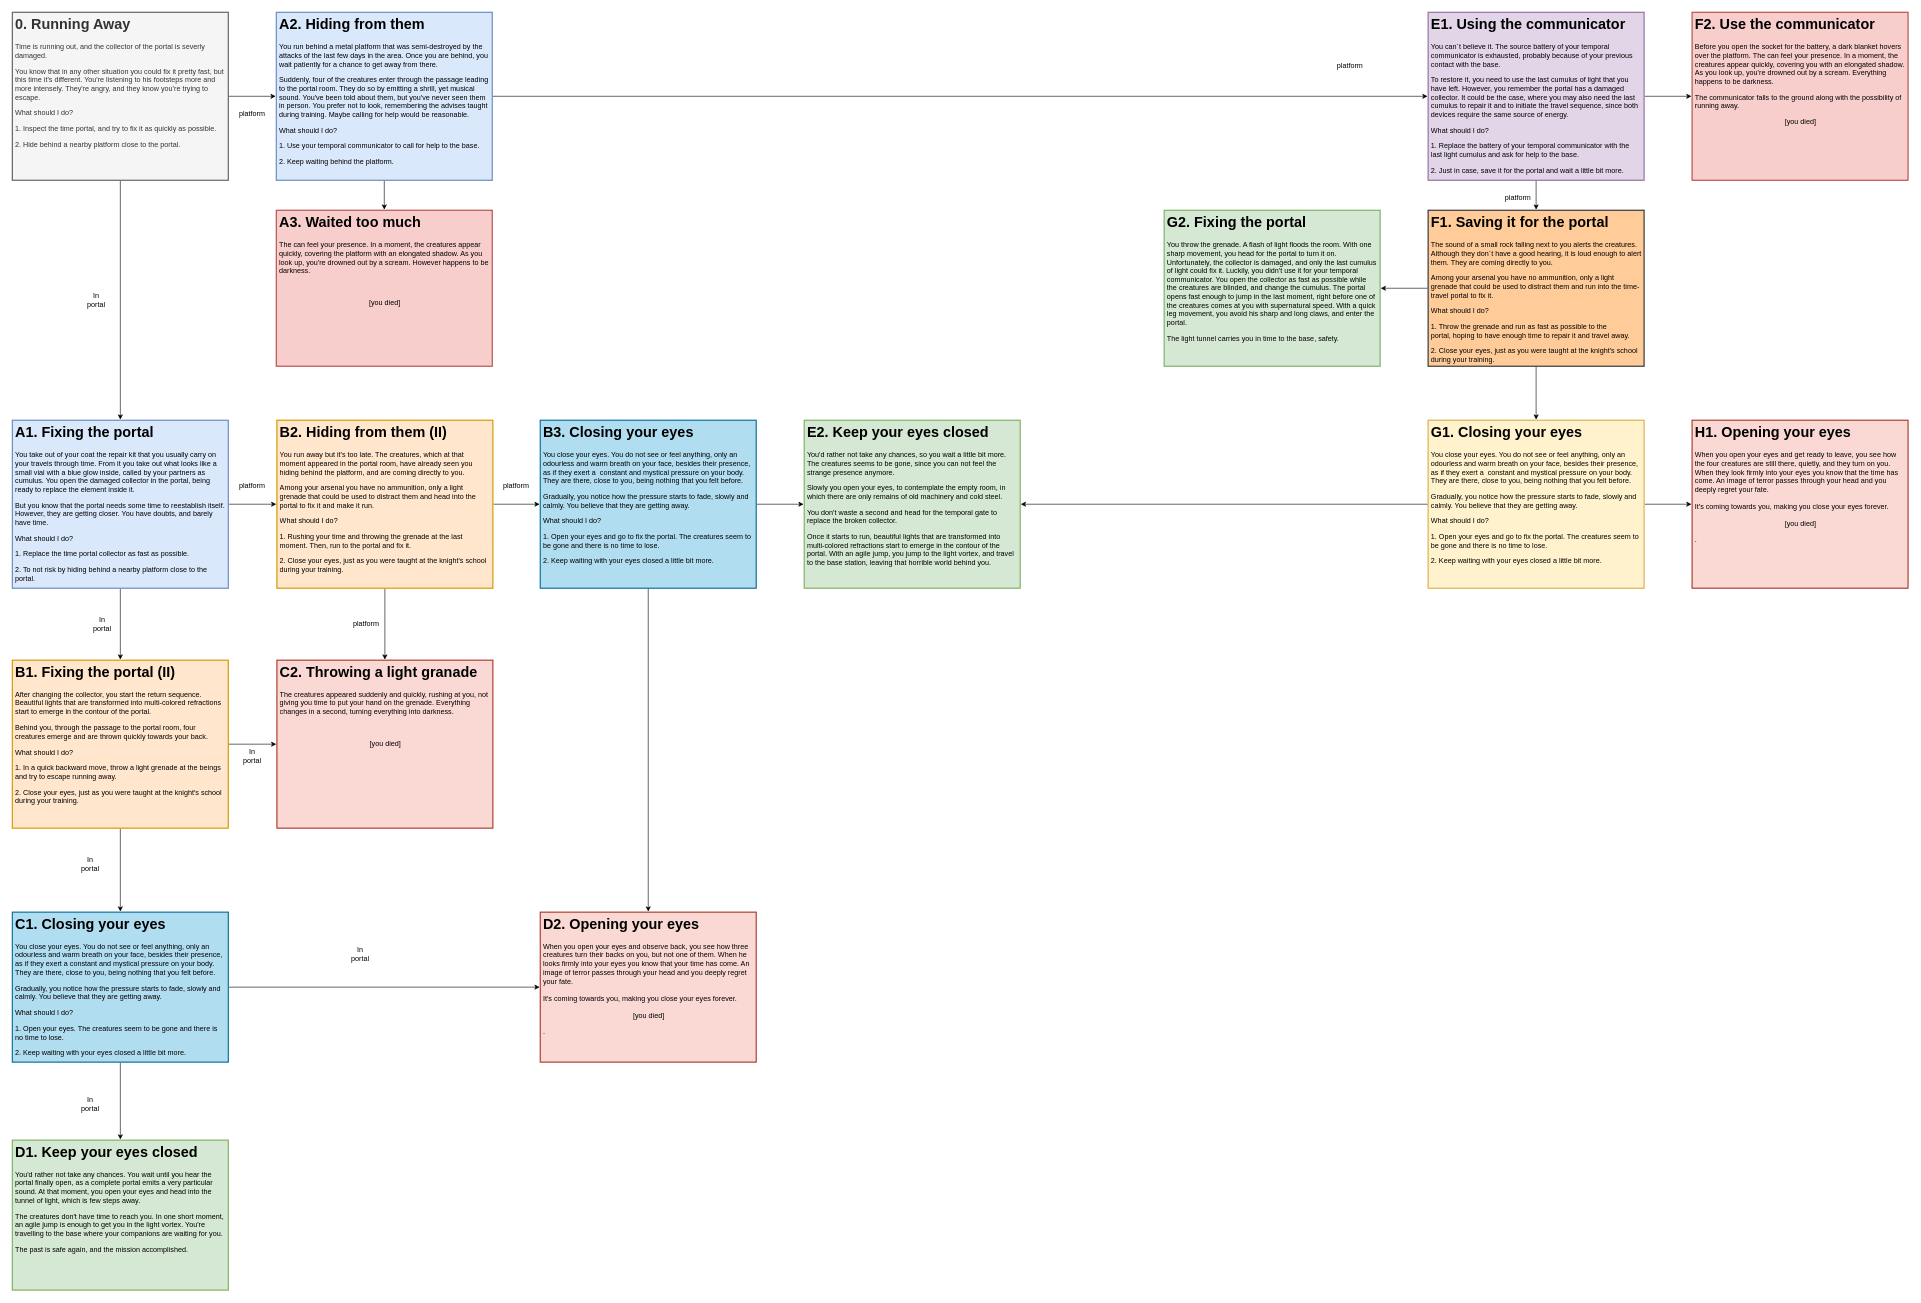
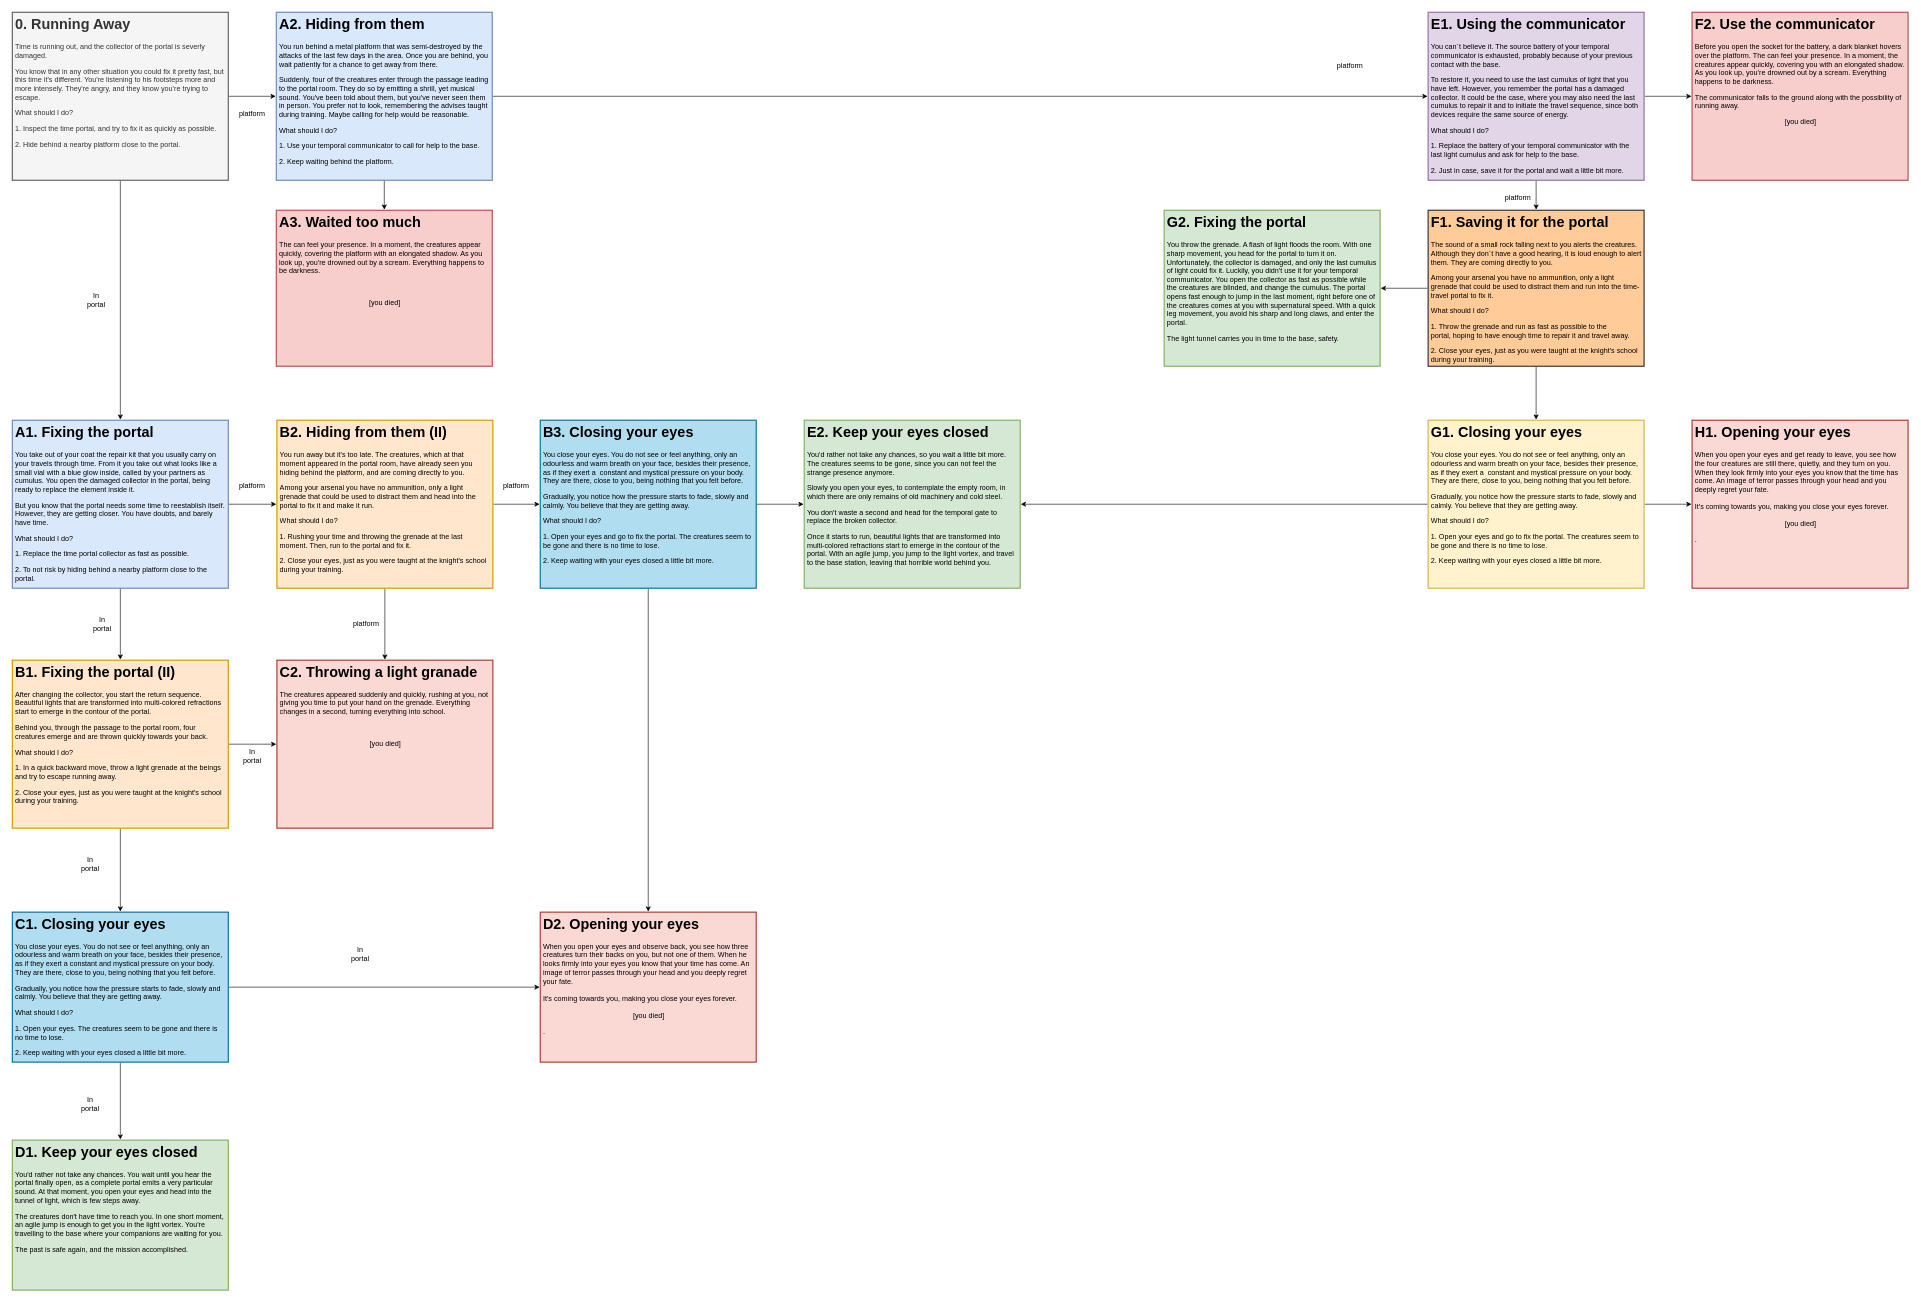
node "A3. Waited too muchThe can feel your presence. In a moment, the creatures appear quickly, covering the platform with an elongated shadow. As you look up, you're drowned out by a scream. However happens to be darkness. [you died]": label "A3. Waited too muchThe can feel your presence. In a moment, the creatures appear quickly, covering the platform with an elongated shadow. As you look up, you're drowned out by a scream. However happens to be darkness. [you died]" -> "A3. Waited too muchThe can feel your presence. In a moment, the creatures appear quickly, covering the platform with an elongated shadow. As you look up, you're drowned out by a scream. Everything happens to be darkness. [you died]"
node "C2. Throwing a light granadeThe creatures appeared suddenly and quickly, rushing at you, not giving you time to put your hand on the grenade. Everything changes in a second, turning everything into darkness. [you died]": label "C2. Throwing a light granadeThe creatures appeared suddenly and quickly, rushing at you, not giving you time to put your hand on the grenade. Everything changes in a second, turning everything into darkness. [you died]" -> "C2. Throwing a light granadeThe creatures appeared suddenly and quickly, rushing at you, not giving you time to put your hand on the grenade. Everything changes in a second, turning everything into school. [you died]"
